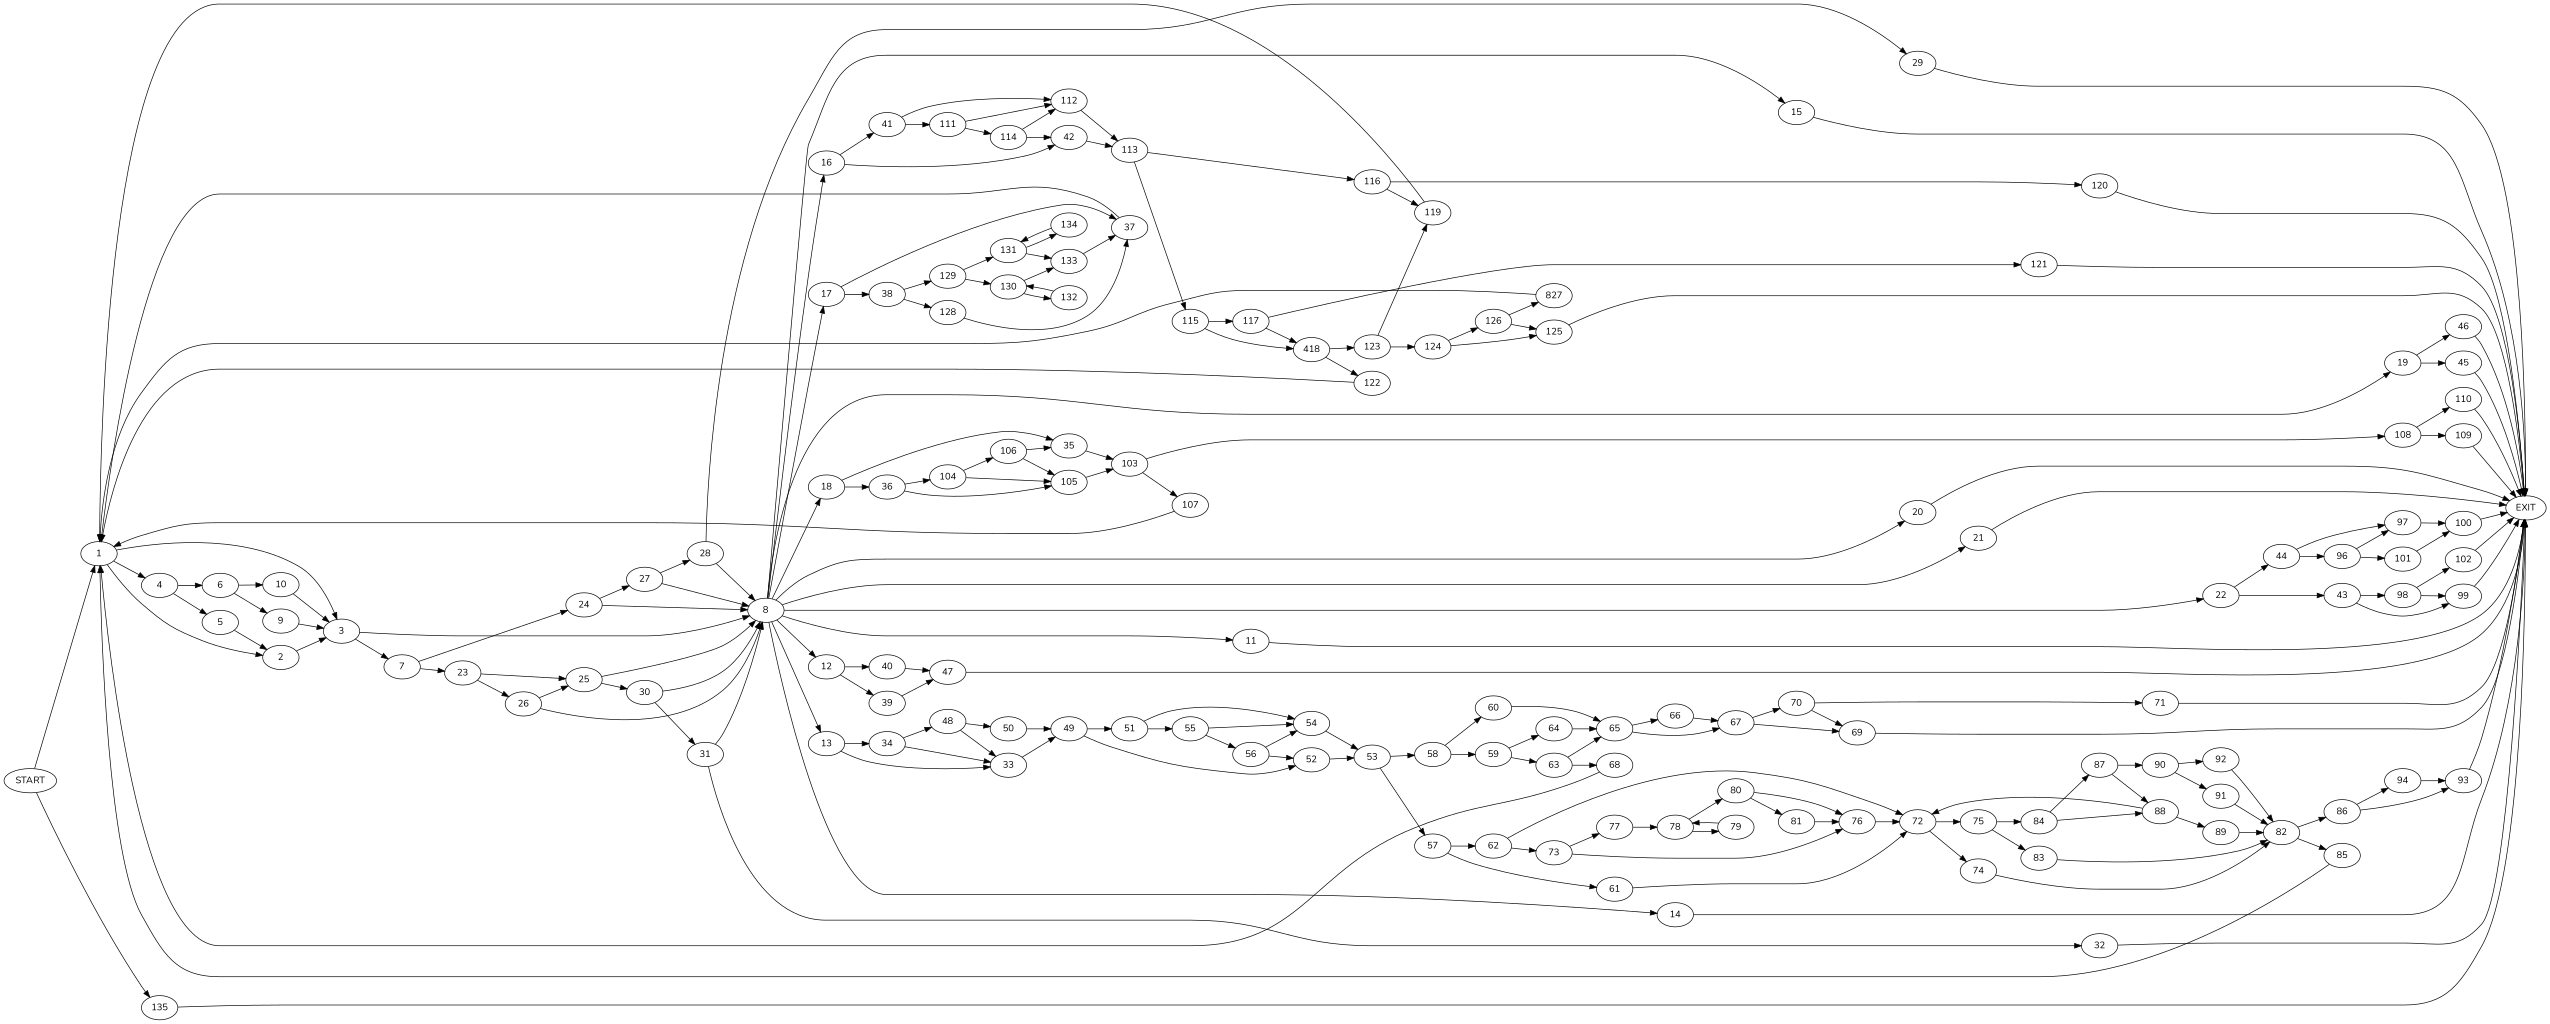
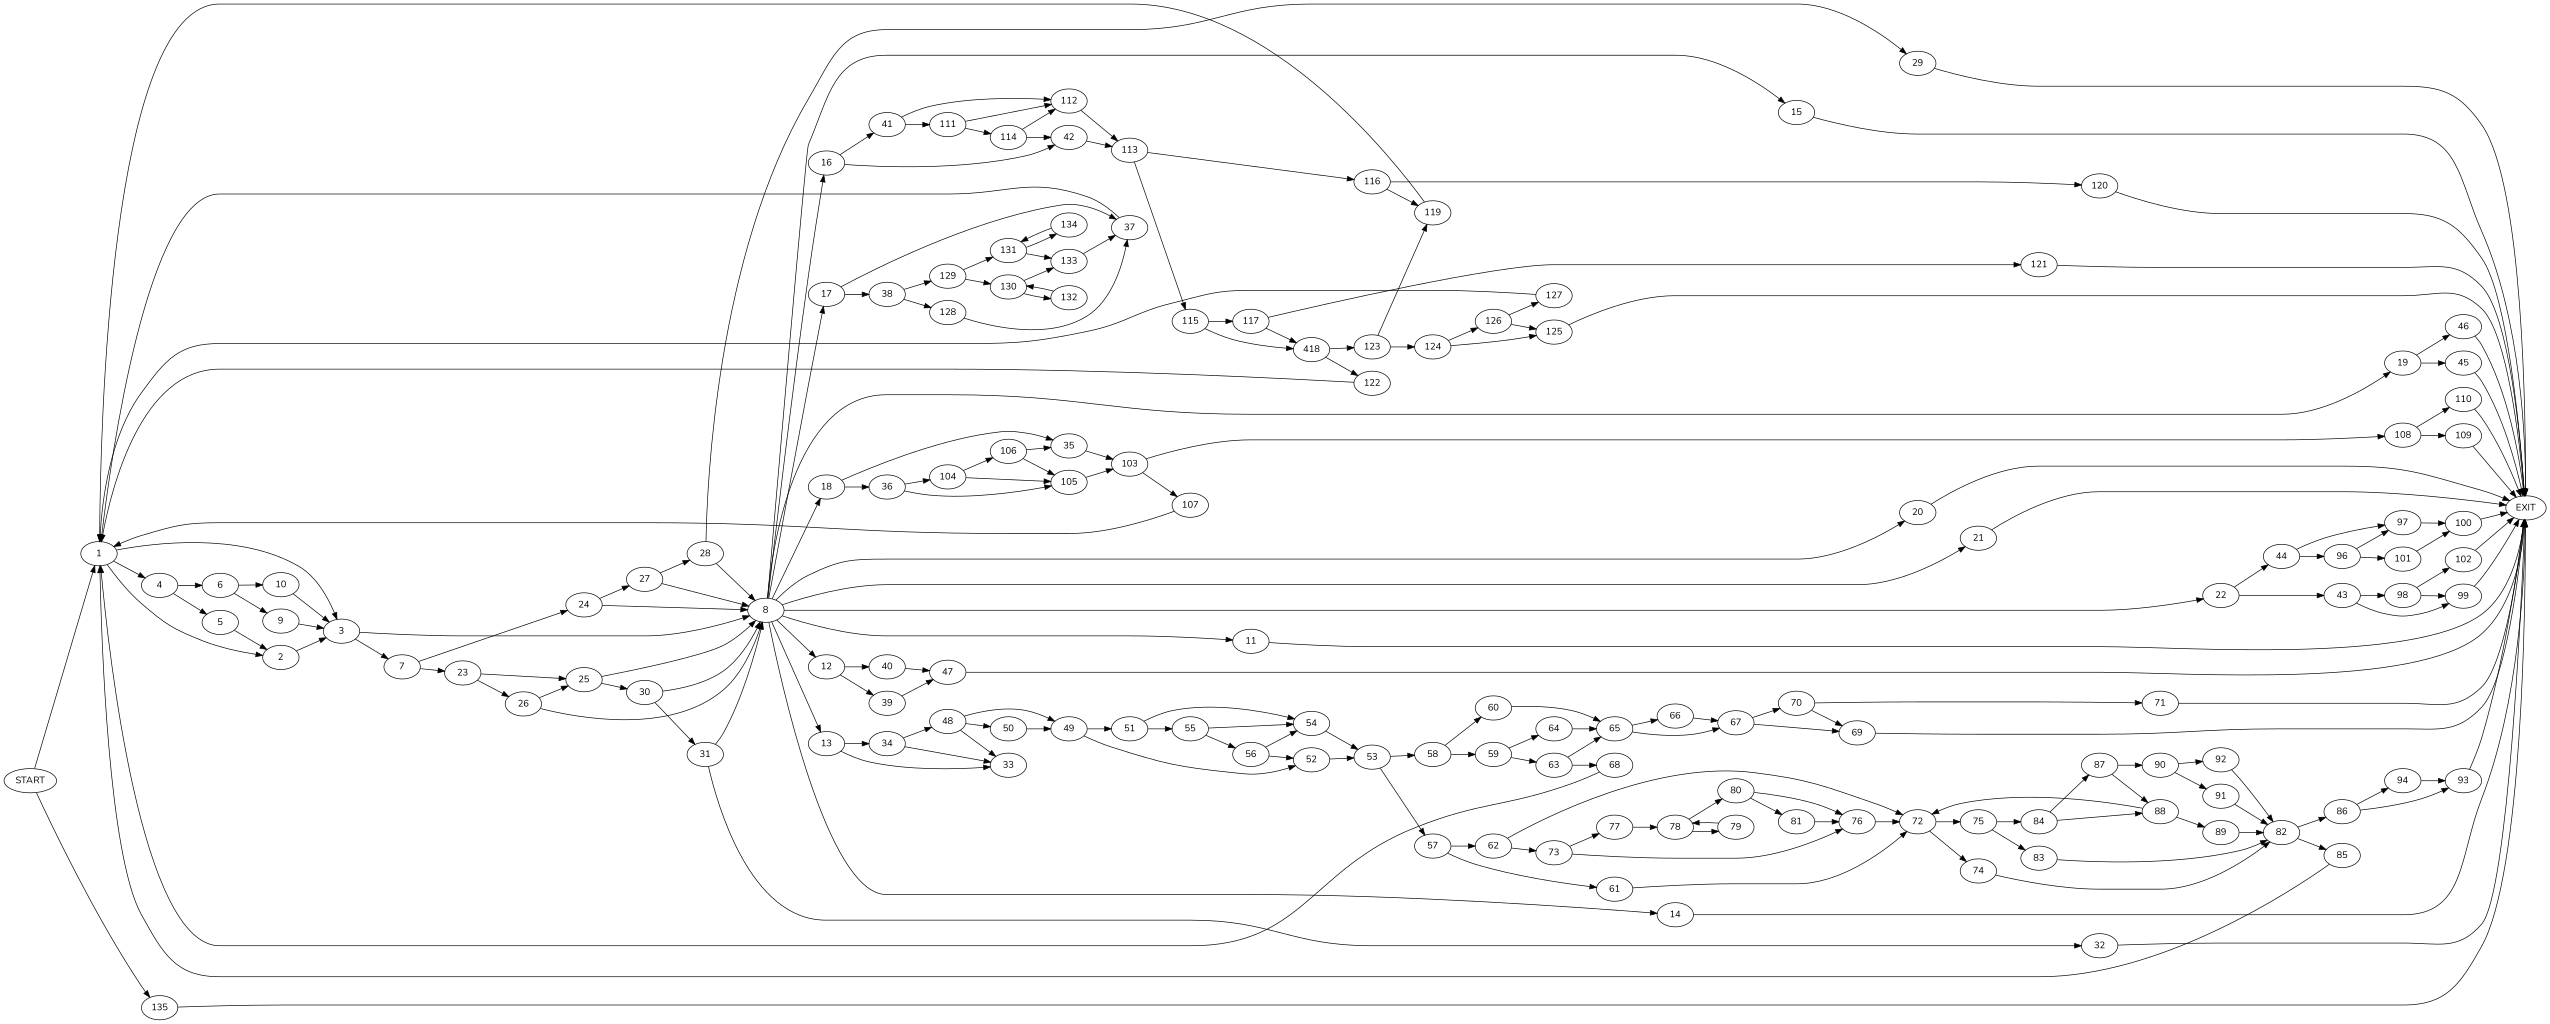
node "827": label "827" -> "127"
edge "33" -> "49": now "48" -> "49"
